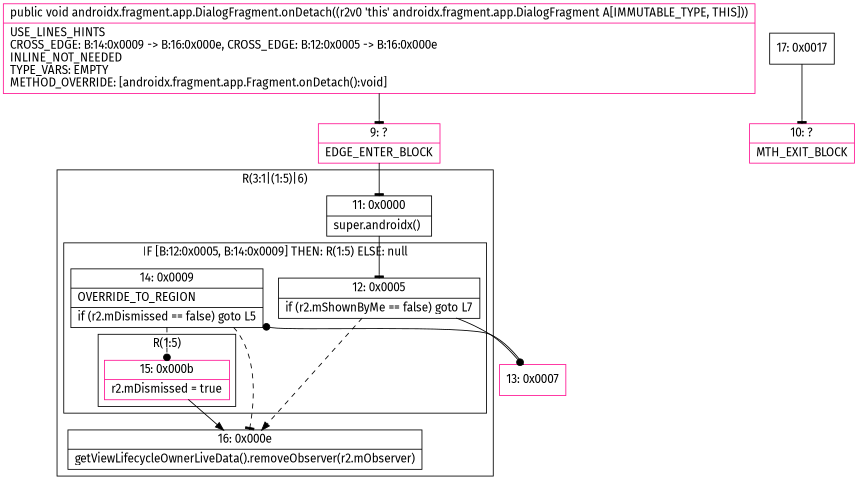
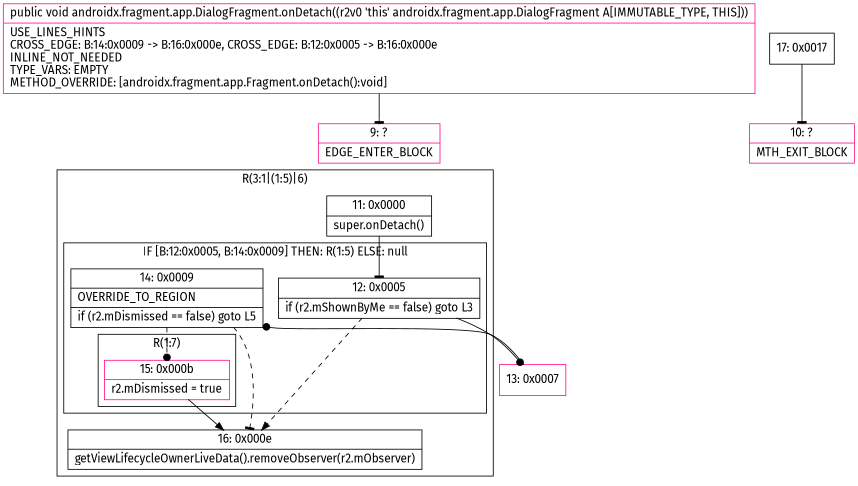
edge "9: ?" -> "11: 0x0000": removed
node "11: 0x0000": text "super.androidx()" -> "super.onDetach()"
node "12: 0x0005": text "if (r2.mShownByMe == false) goto L7" -> "if (r2.mShownByMe == false) goto L3"
cluster "R(1:5)": label "R(1:5)" -> "R(1:7)"
